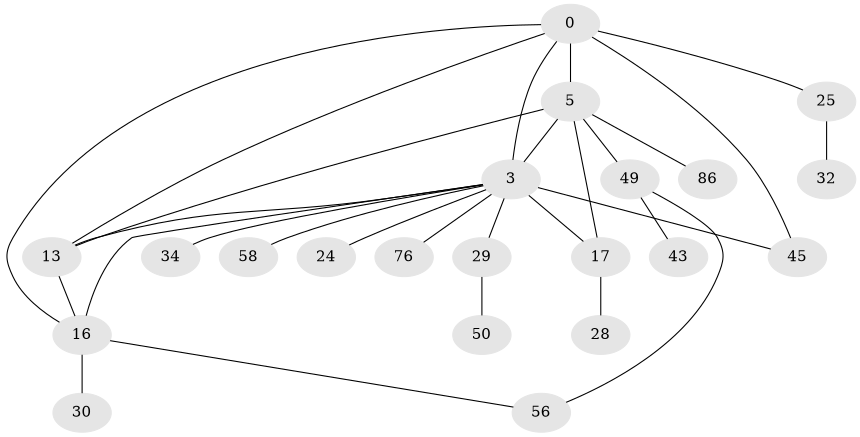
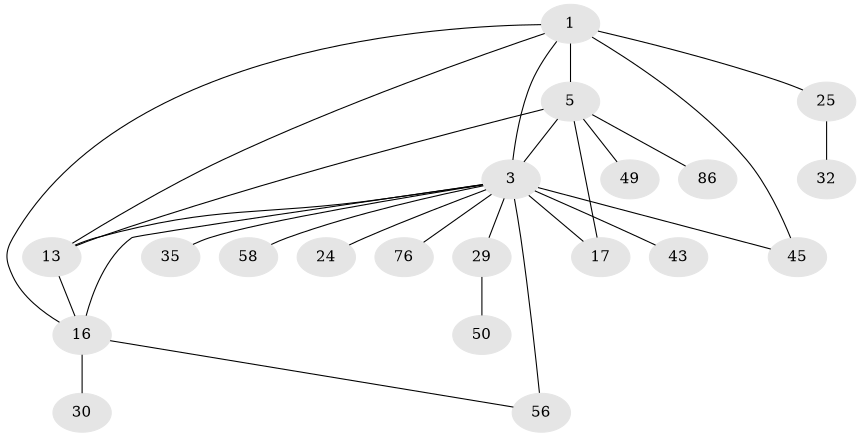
node "0": label "0" -> "1"
edge "49" -- "43": now "3" -- "43"
node "34": label "34" -> "35"
edge "49" -- "56": now "3" -- "56"
node "28": removed
